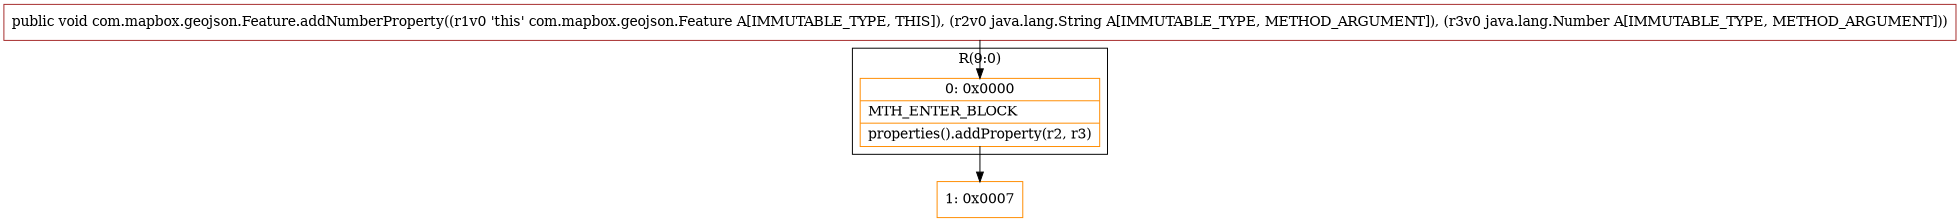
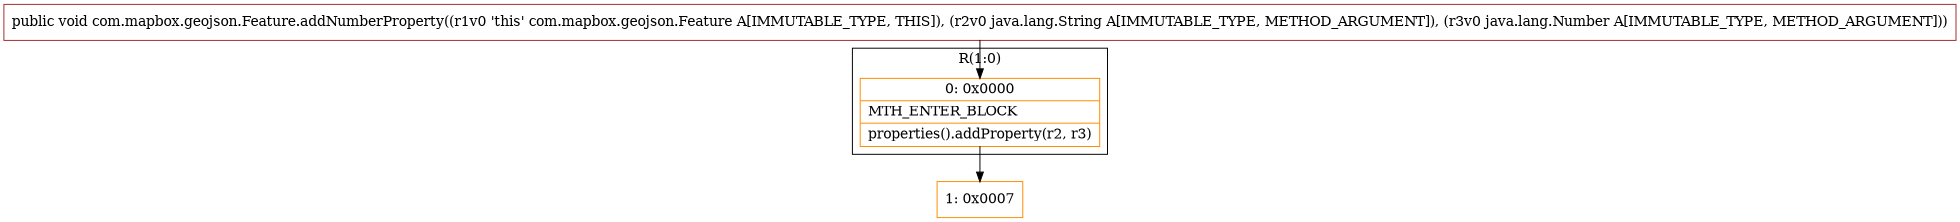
cluster "R(9:0)": label "R(9:0)" -> "R(1:0)"
